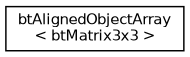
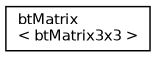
node "btAlignedObjectArray < btMatrix3x3 >": label "btAlignedObjectArray < btMatrix3x3 >" -> "btMatrix < btMatrix3x3 >"
